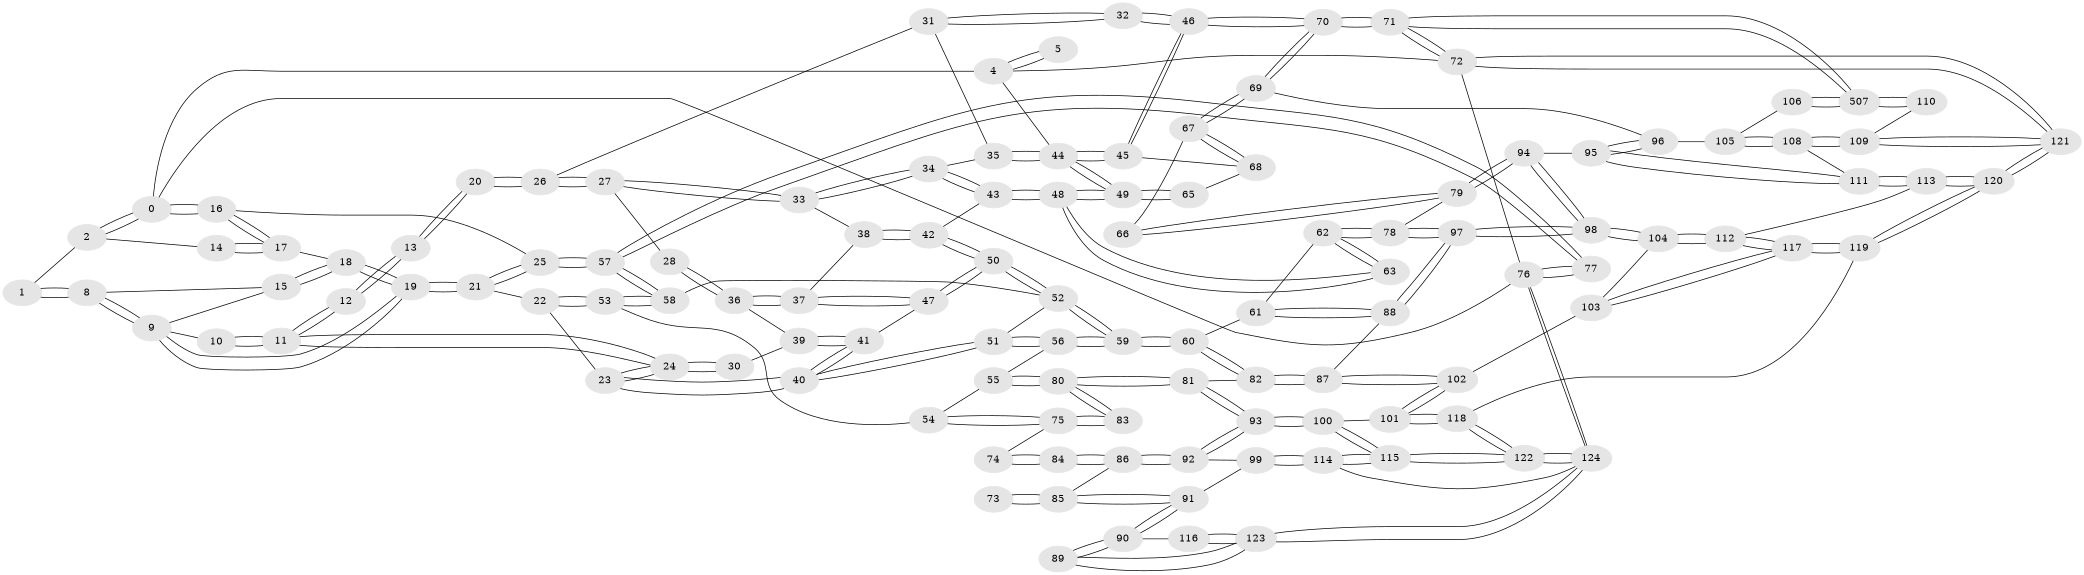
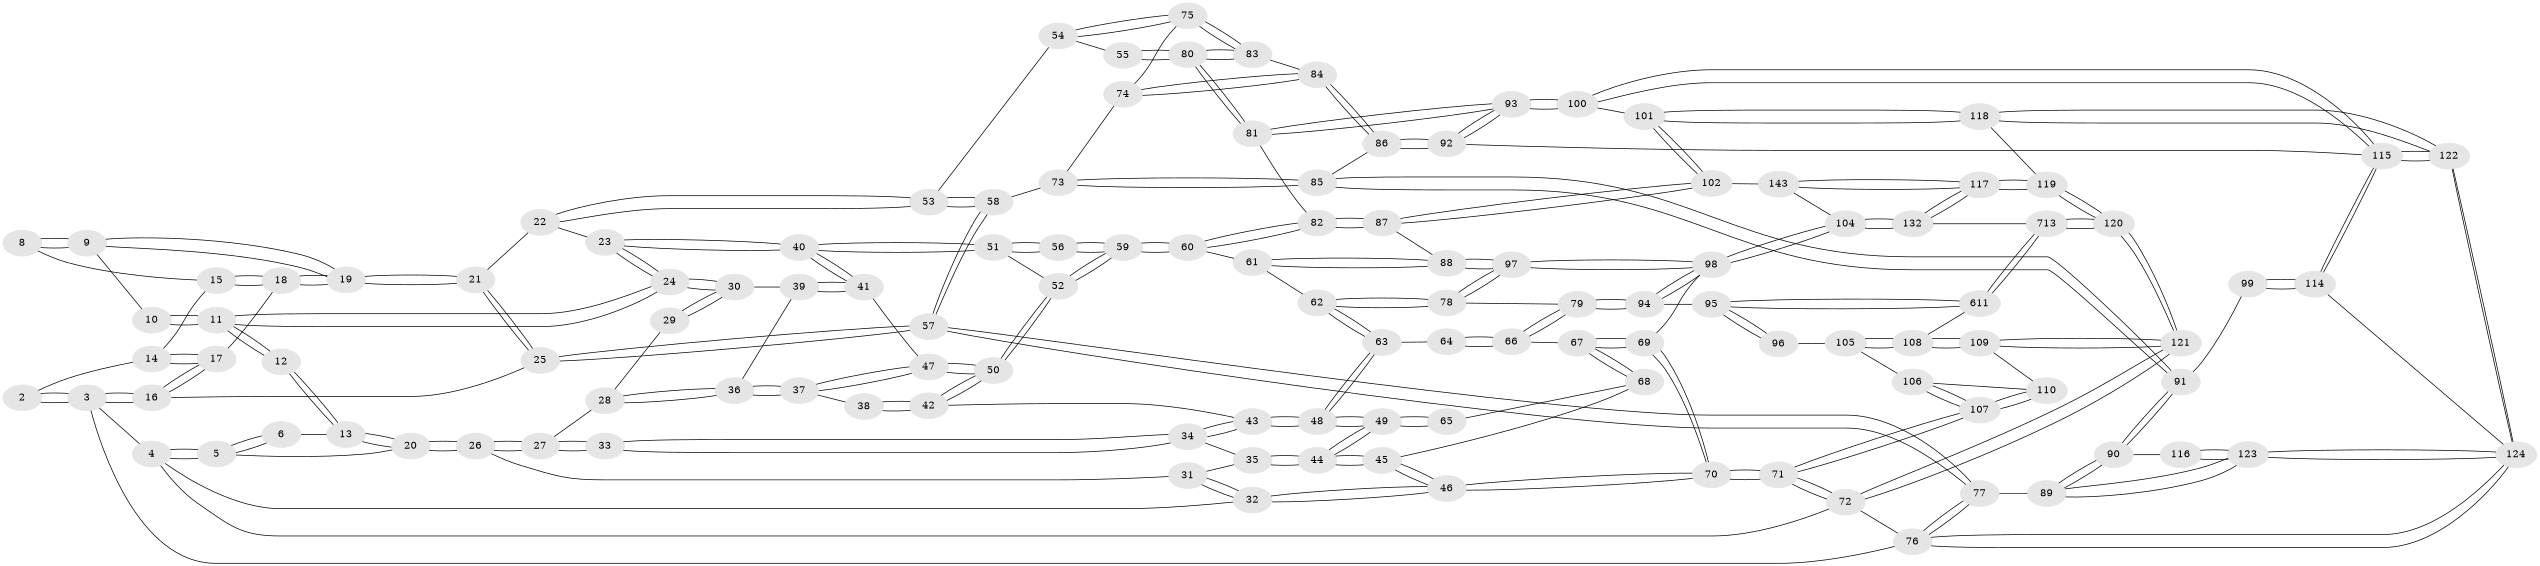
edge "83" -- "84": added
node "507": label "507" -> "107"
edge "4" -- "44": now "4" -- "32"
edge "69" -- "96": now "69" -- "98"
edge "74" -- "73": added
node "111": label "111" -> "611"
node "113": label "113" -> "713"
node "0": label "0" -> "3"
edge "33" -- "38": removed
node "112": label "112" -> "132"
edge "52" -- "58": now "73" -- "58"
node "1": removed
edge "15" -- "9": now "15" -- "14"
node "103": label "103" -> "143"
node "29": added
node "64": added
edge "56" -- "55": removed
edge "106" -- "110": added
node "6": added
edge "20" -- "5": added
edge "92" -- "99": now "92" -- "115"
edge "77" -- "89": added
